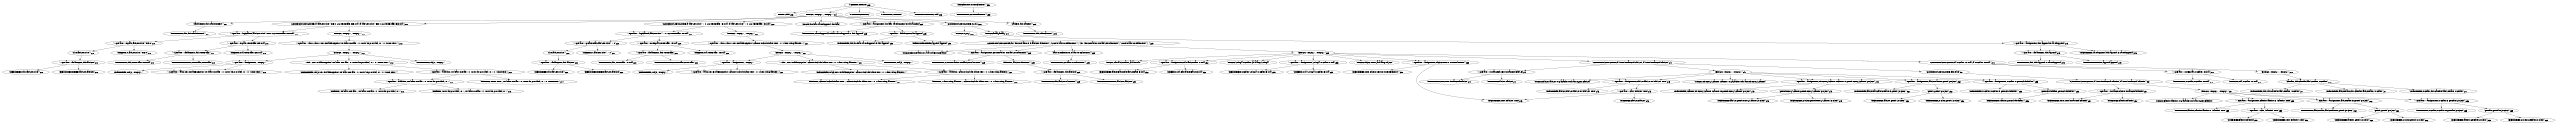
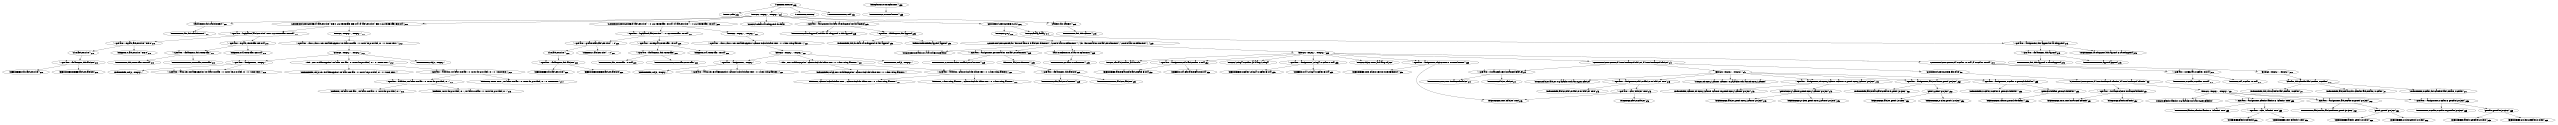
node "(MODIFIER,VIRTUAL)": removed
